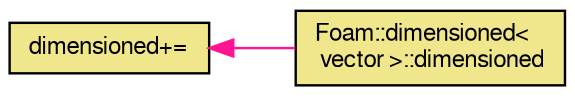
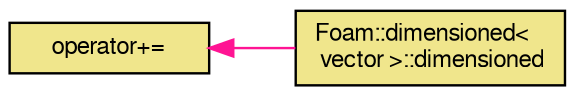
node "dimensioned+=": label "dimensioned+=" -> "operator+="
